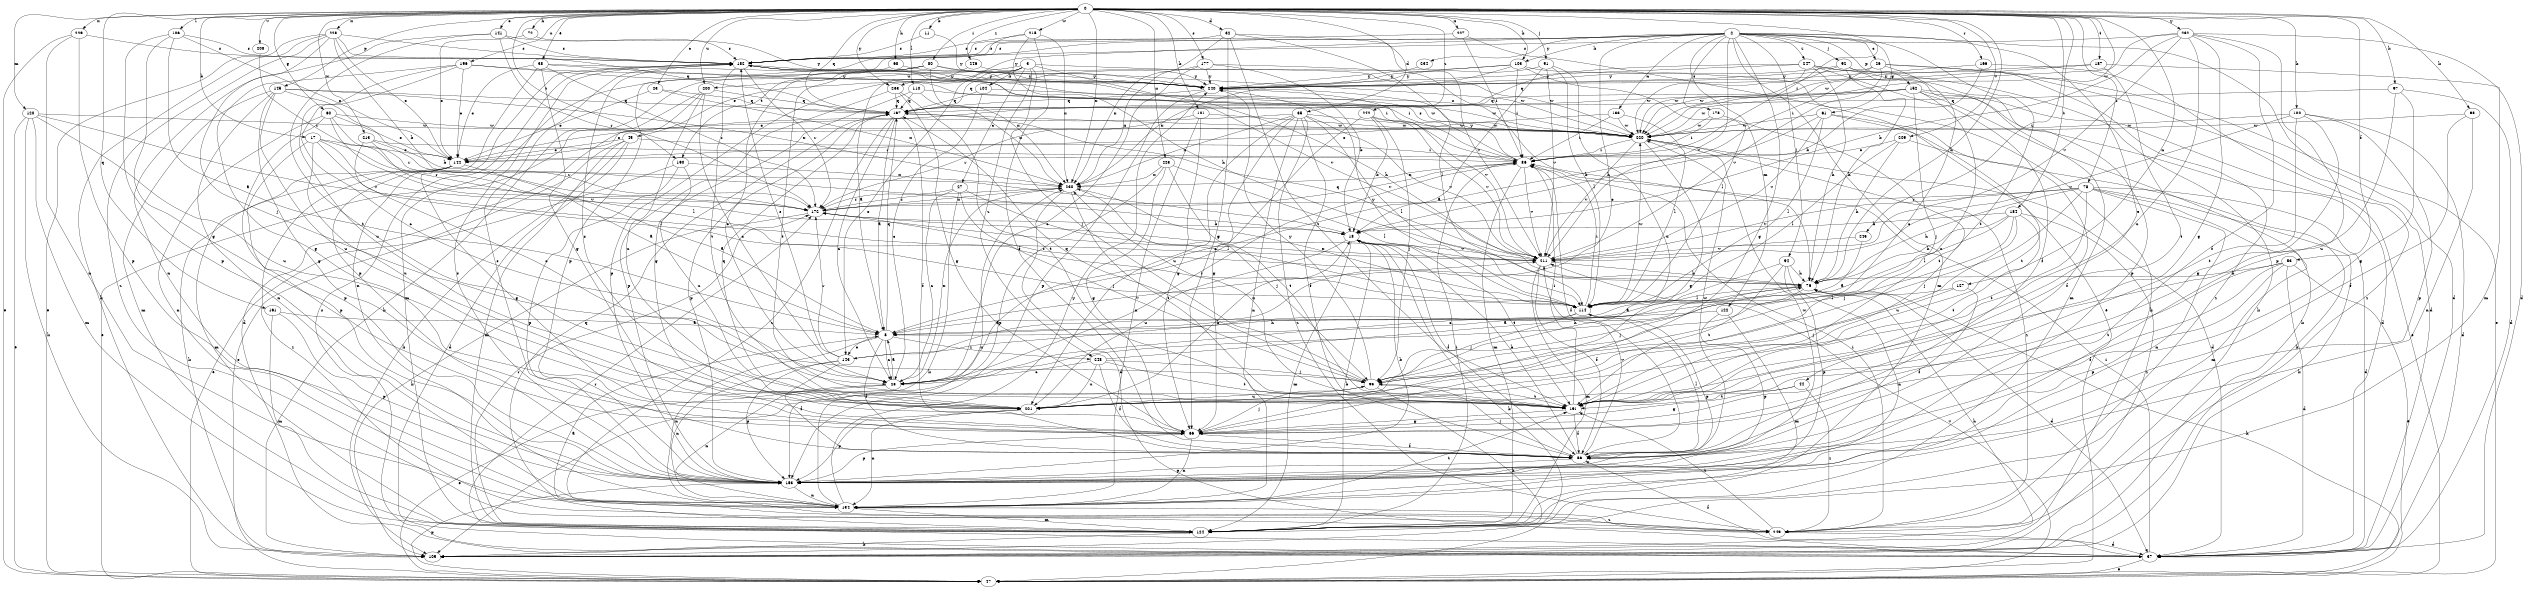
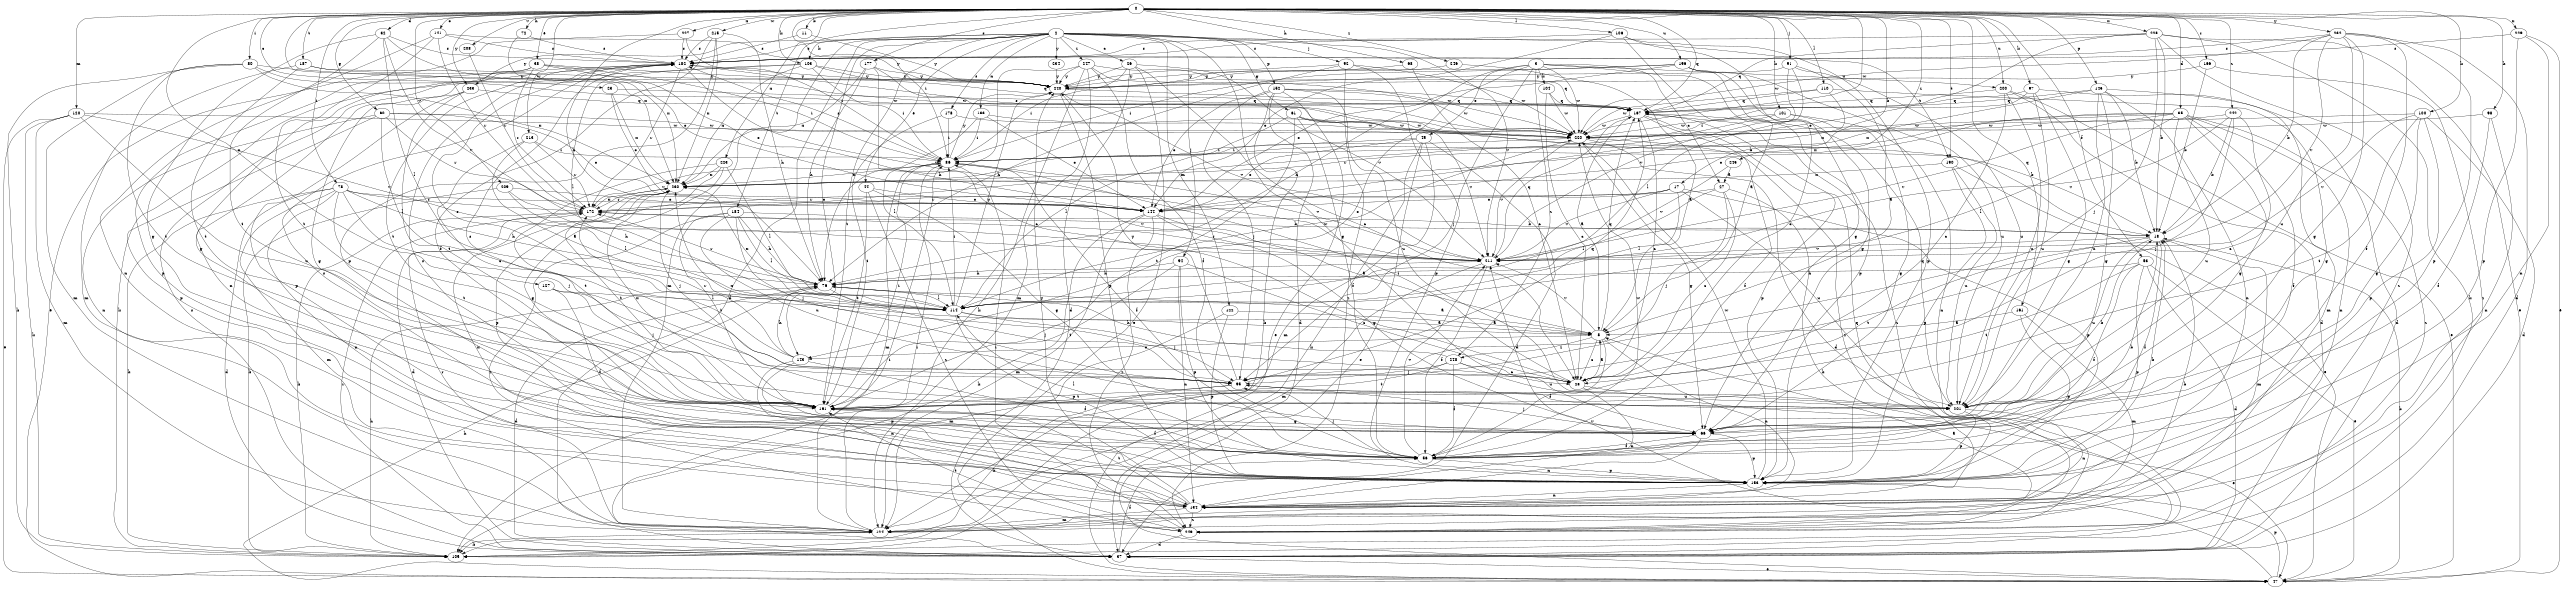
edge "97" -> "86": added, label "i"
edge "44" -> "144": added, label "o"
edge "245" -> "8": now "245" -> "27"
